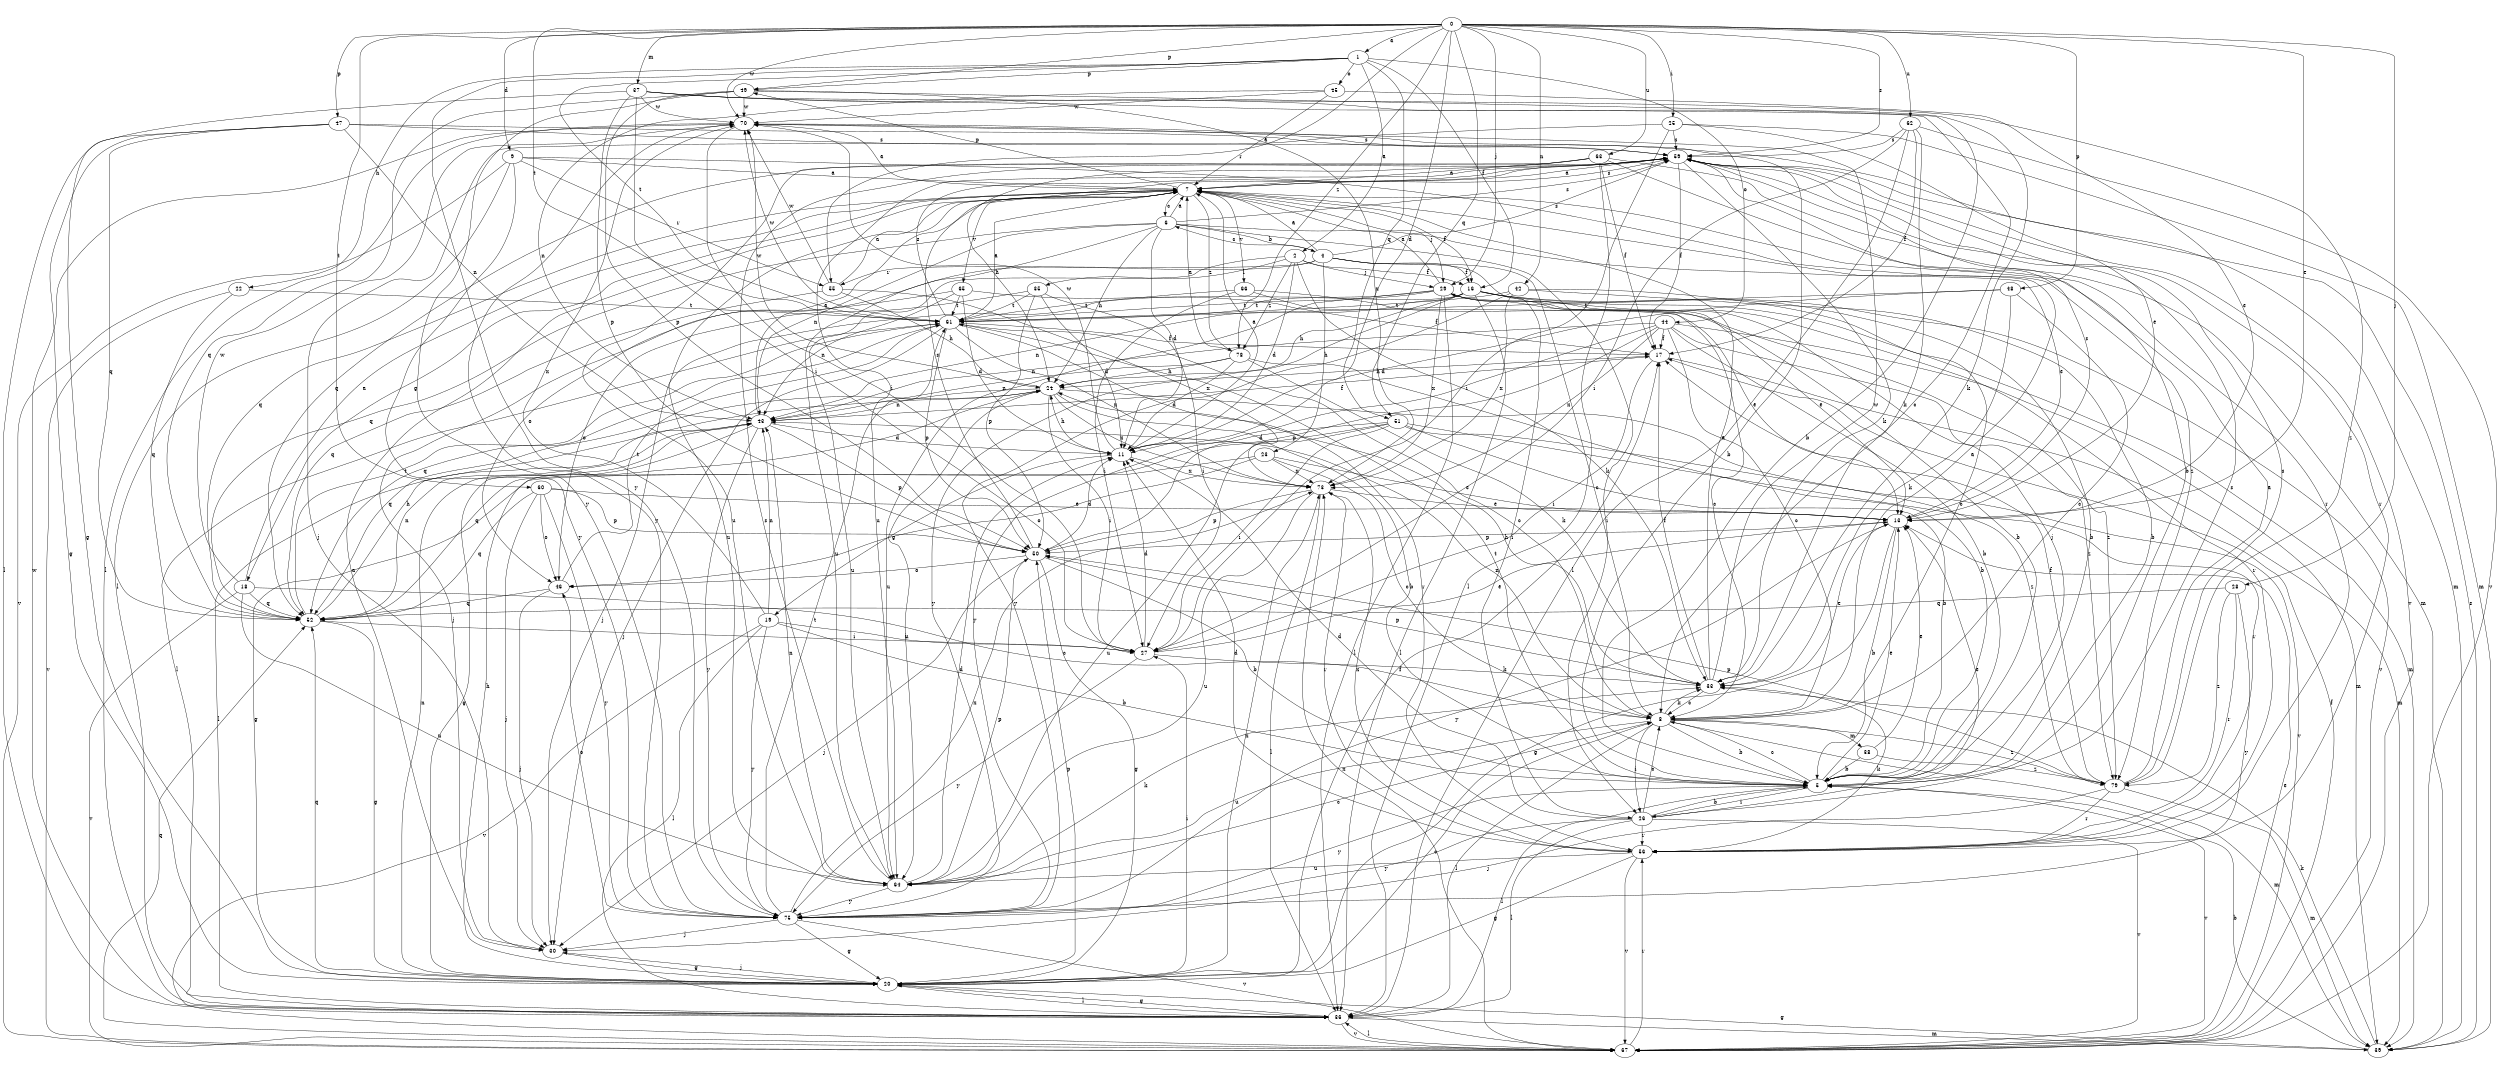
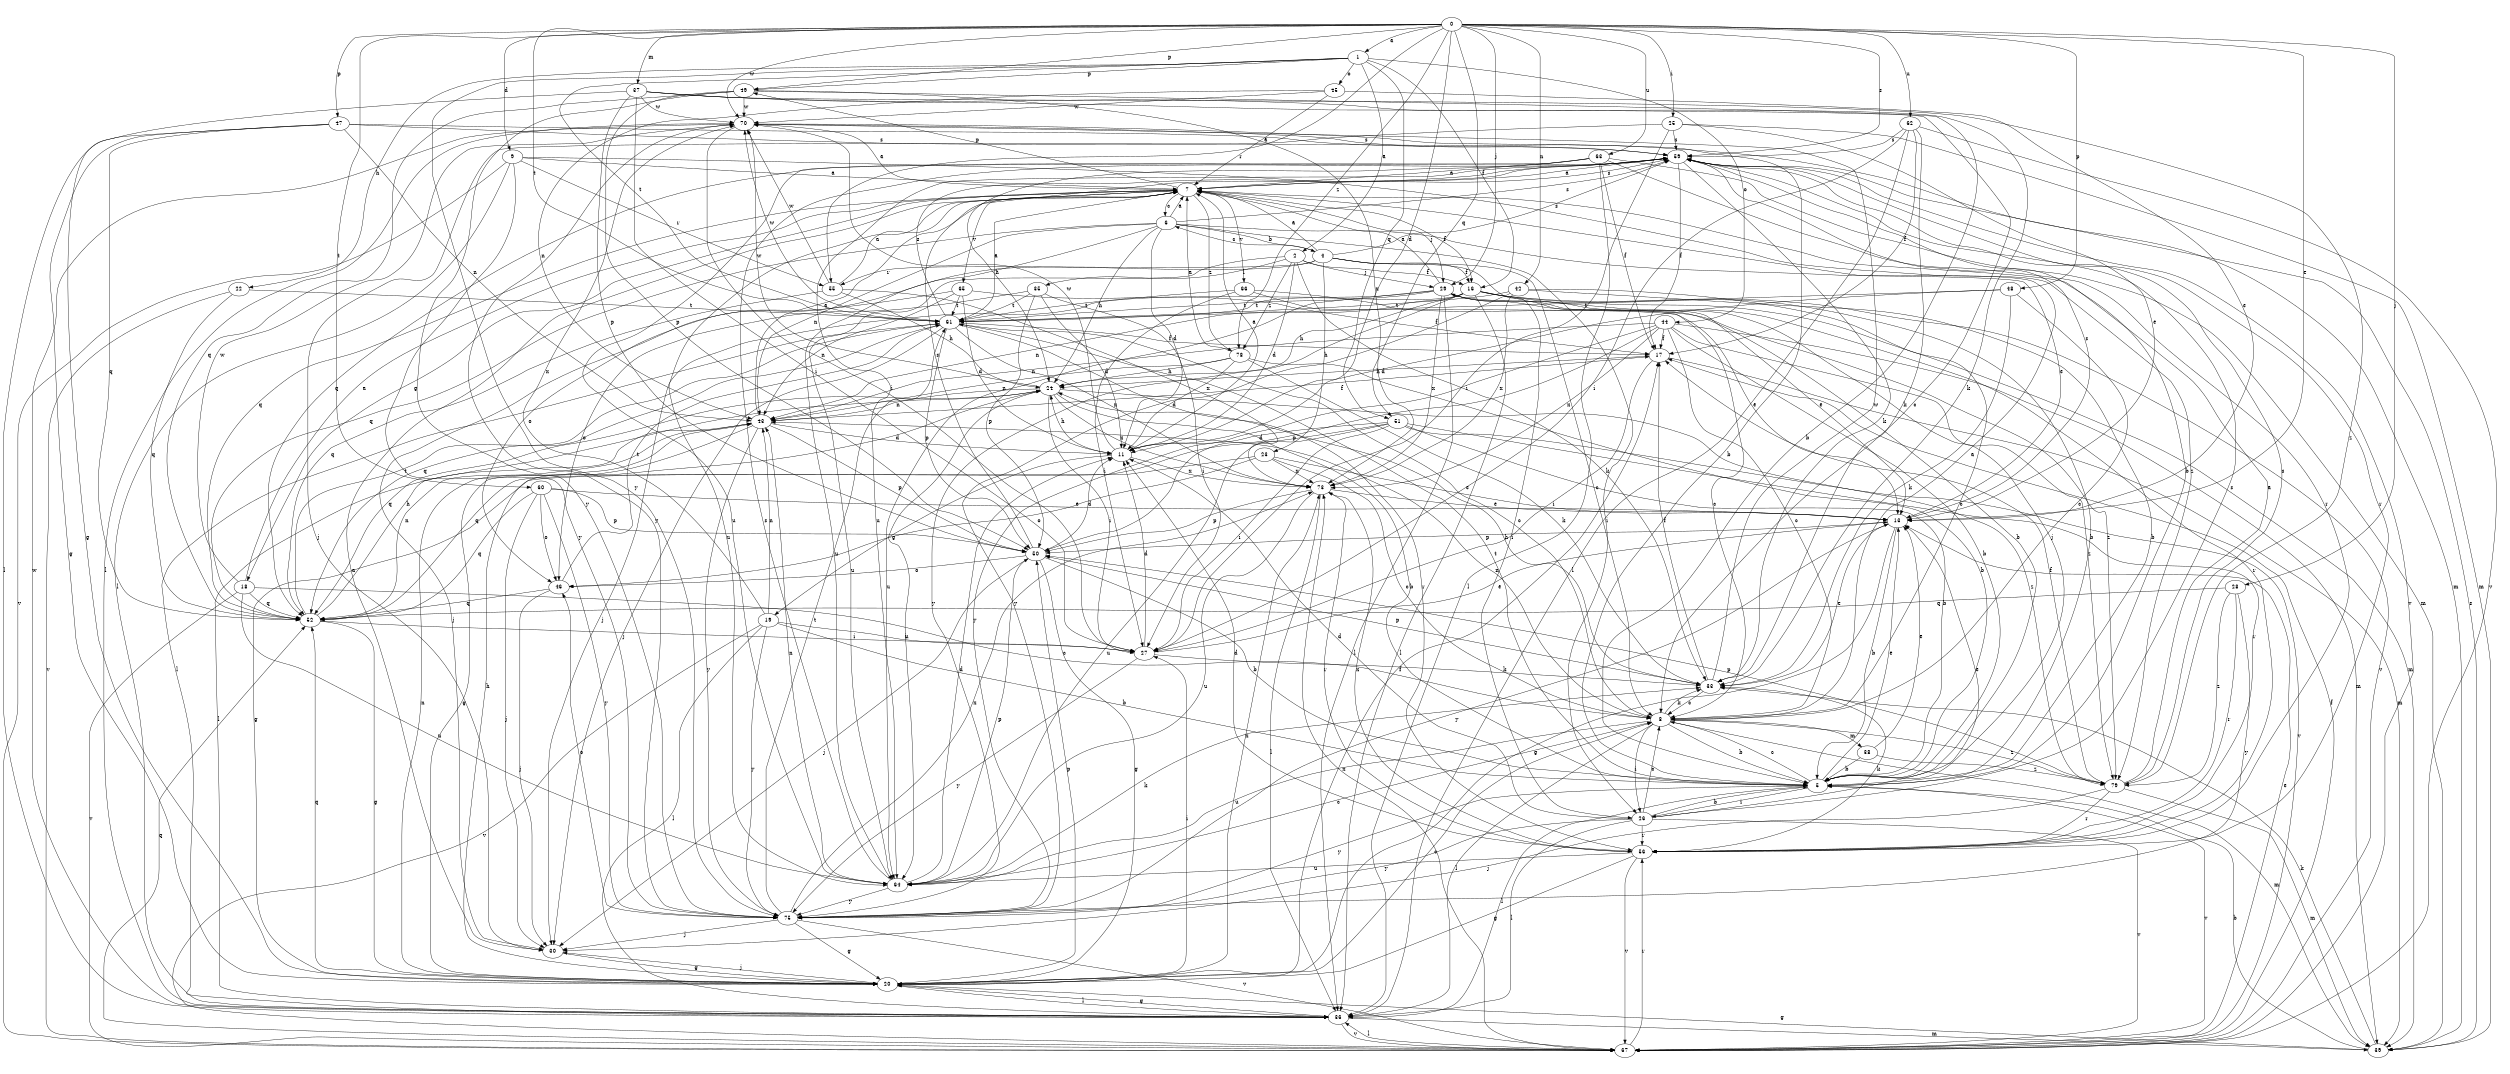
edge "33" -> "7": removed, label "a"
